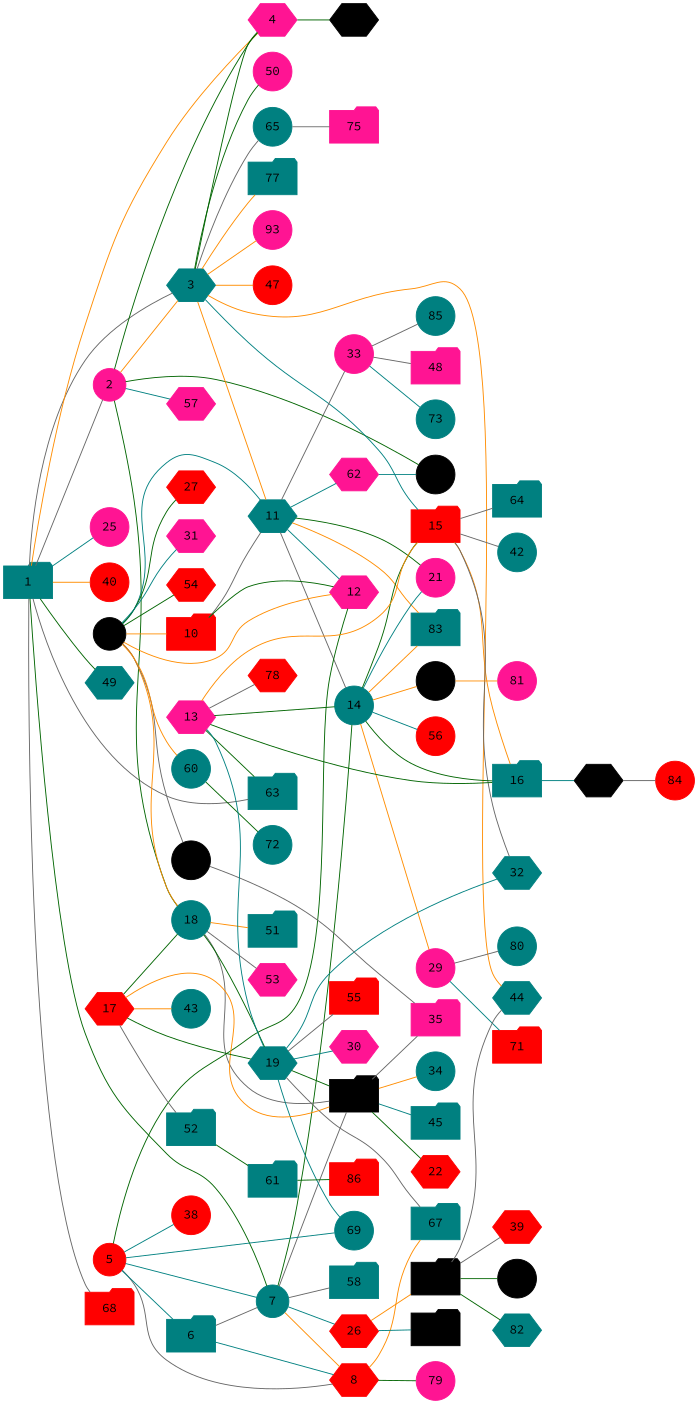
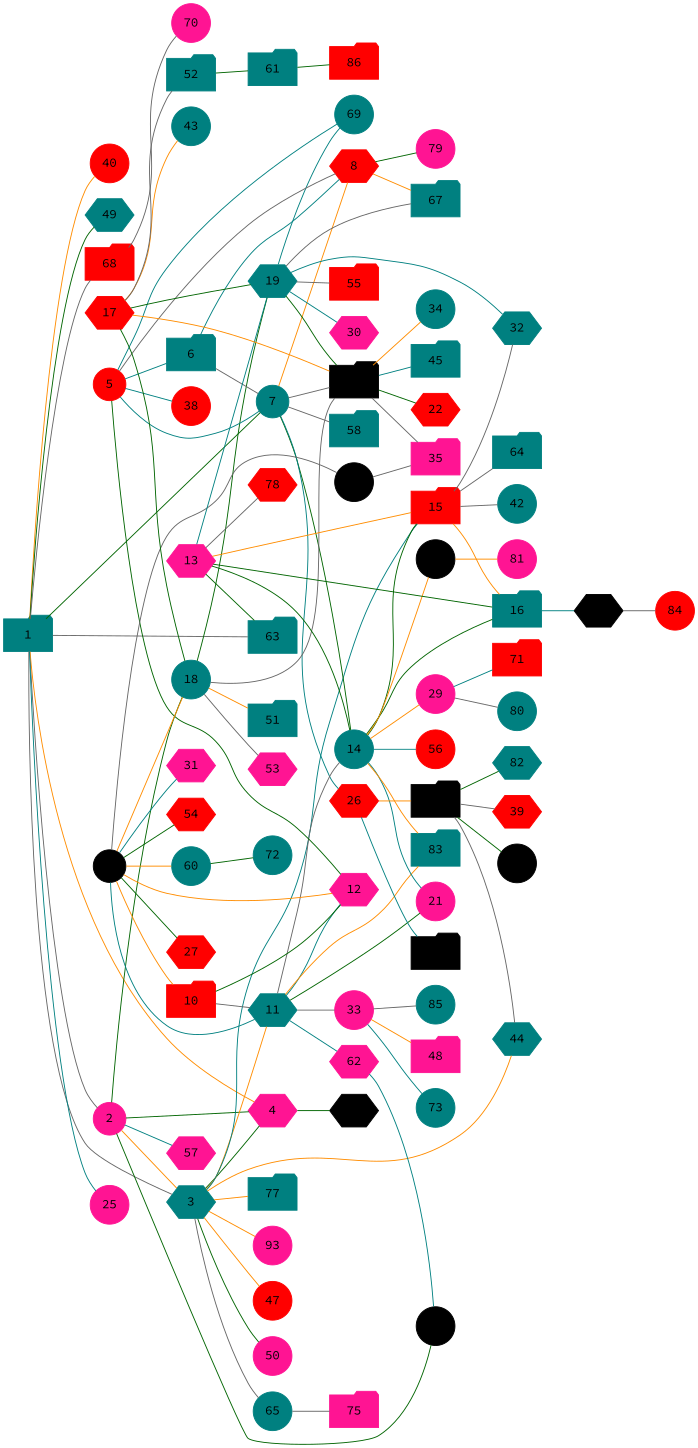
node "70": added
edge "33" -- "48": color gray40 -> darkorange
